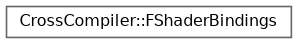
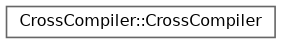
node "CrossCompiler::FShaderBindings": label "CrossCompiler::FShaderBindings" -> "CrossCompiler::CrossCompiler"
